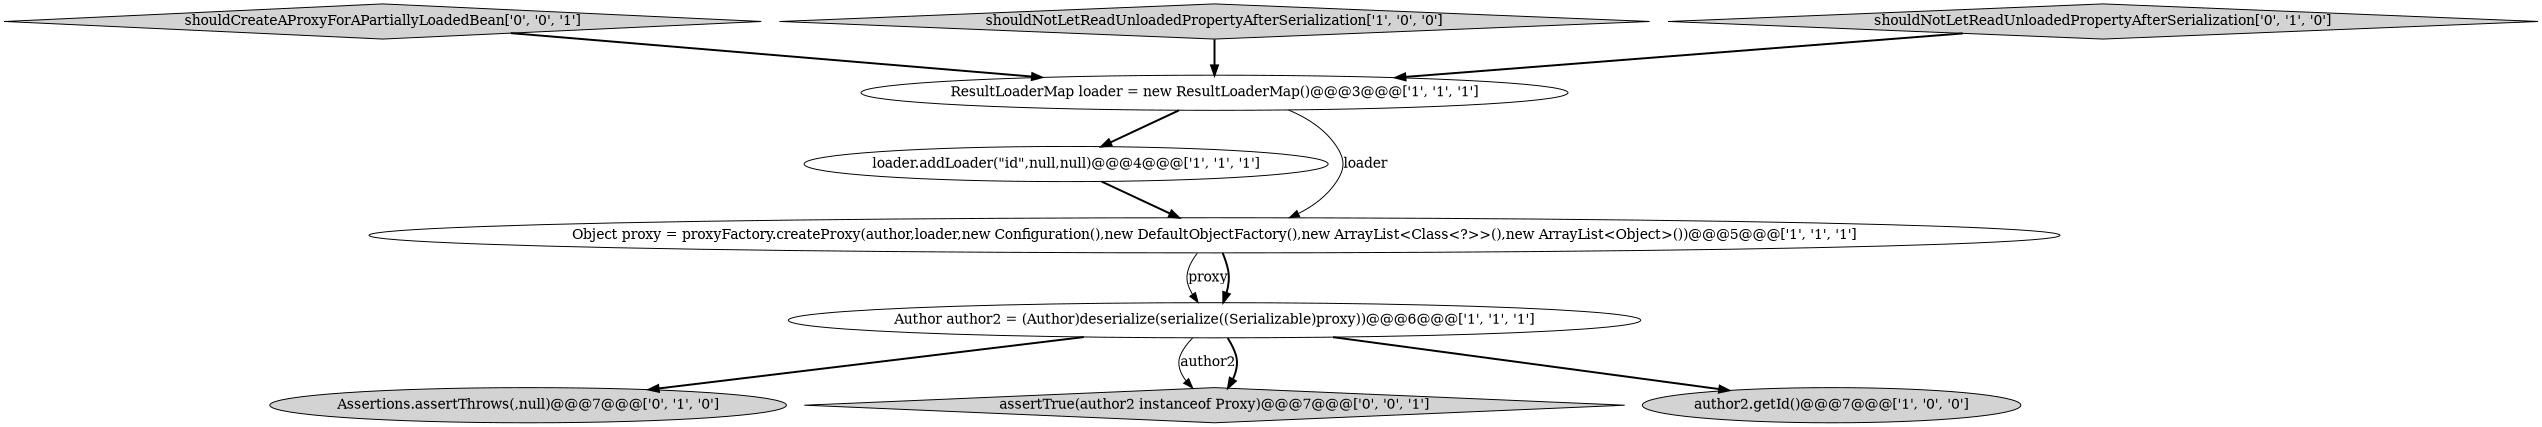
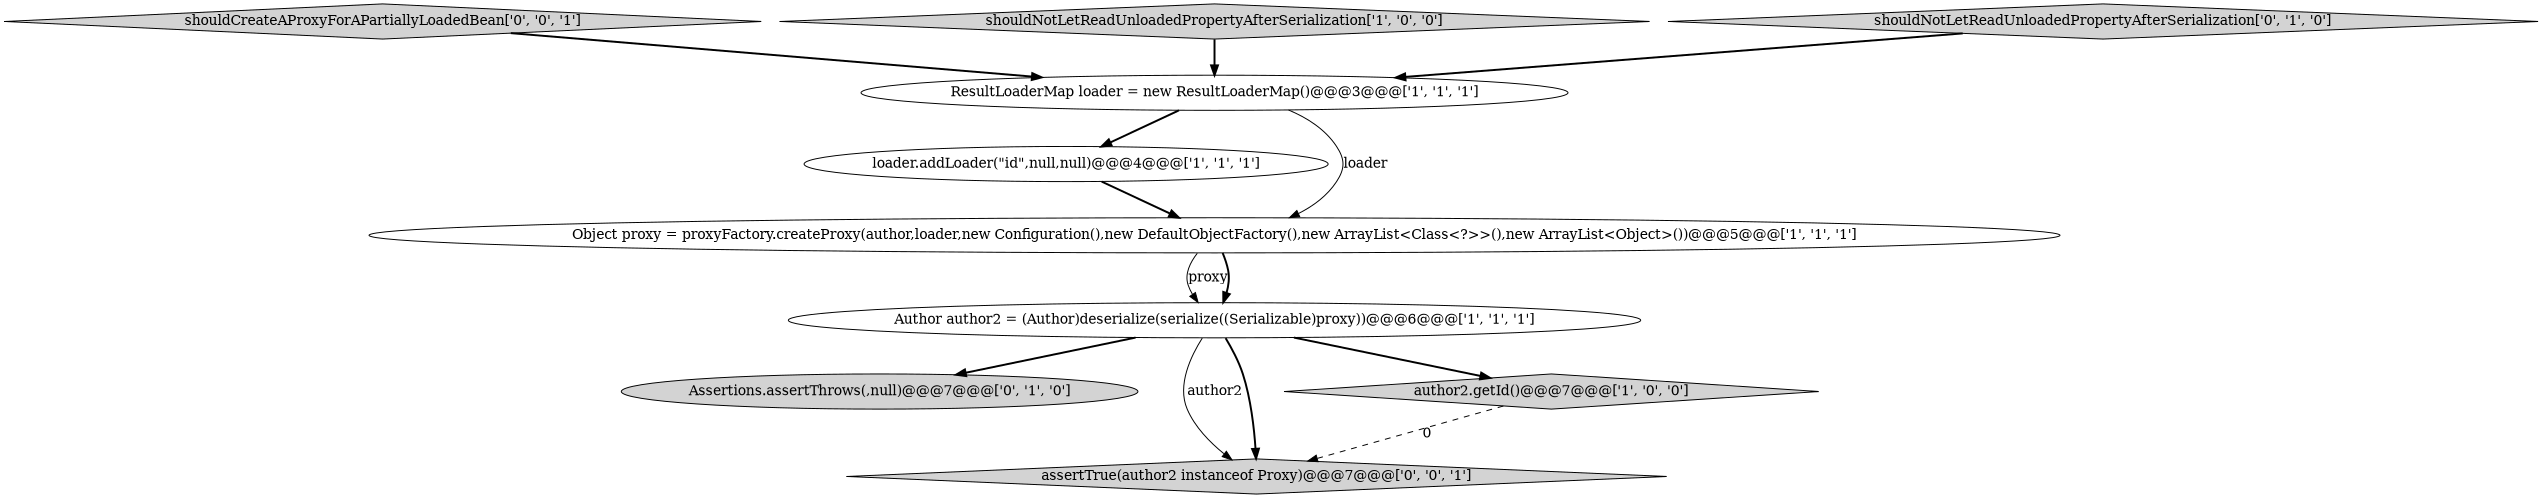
node "author2.getId()@@@7@@@['1', '0', '0']": shape ellipse -> diamond
edge "author2.getId()@@@7@@@['1', '0', '0']" -> "assertTrue(author2 instanceof Proxy)@@@7@@@['0', '0', '1']": added, label "0"
